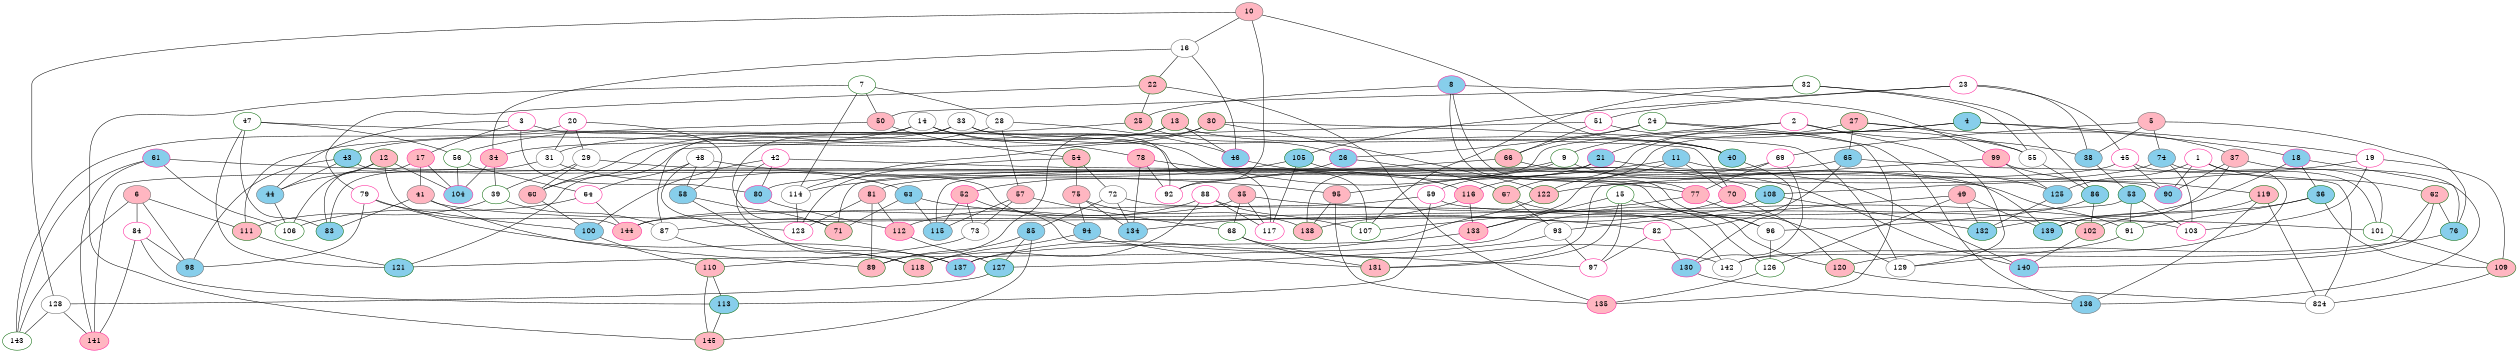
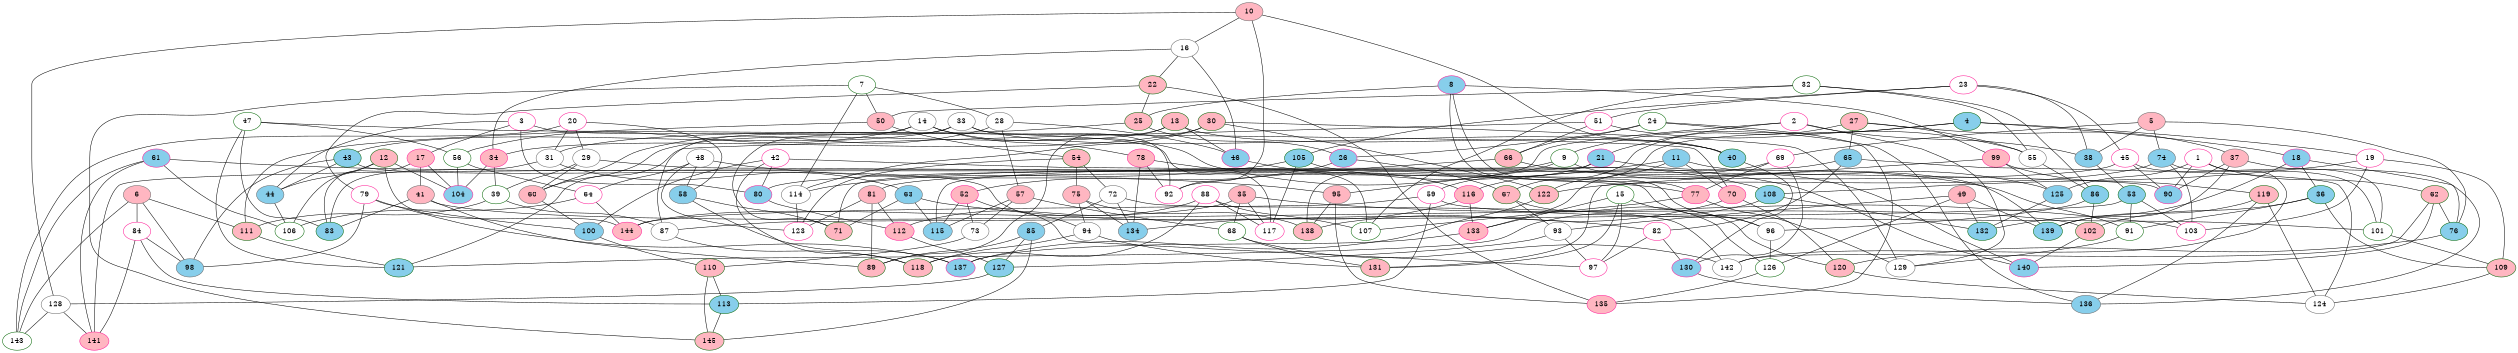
node "94": fillcolor skyblue -> white
node "824": label "824" -> "124"
